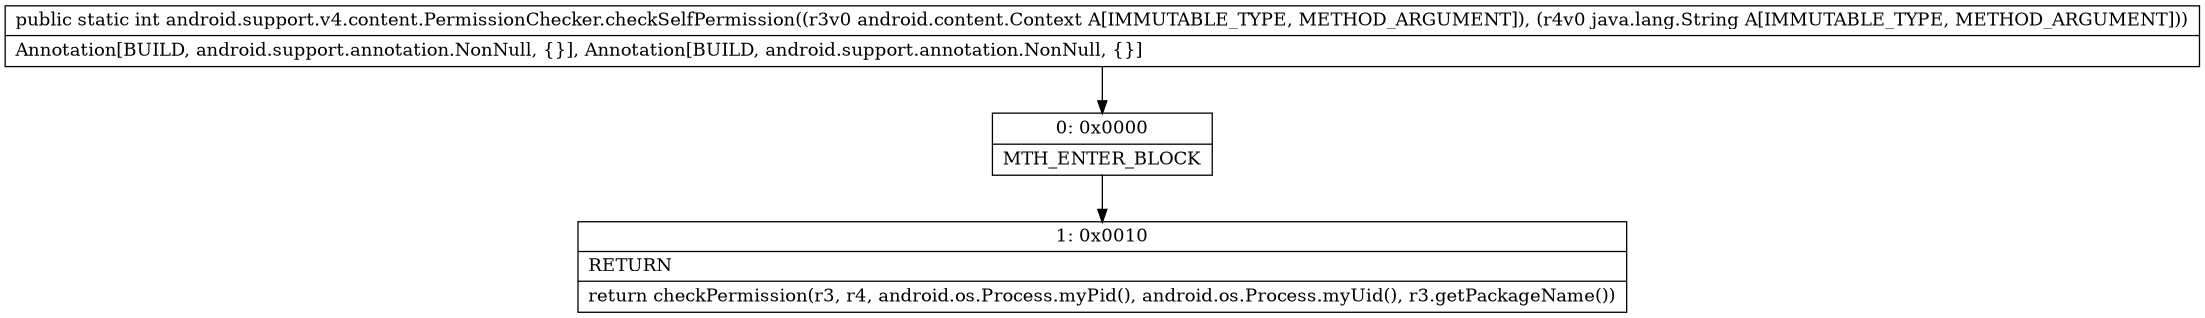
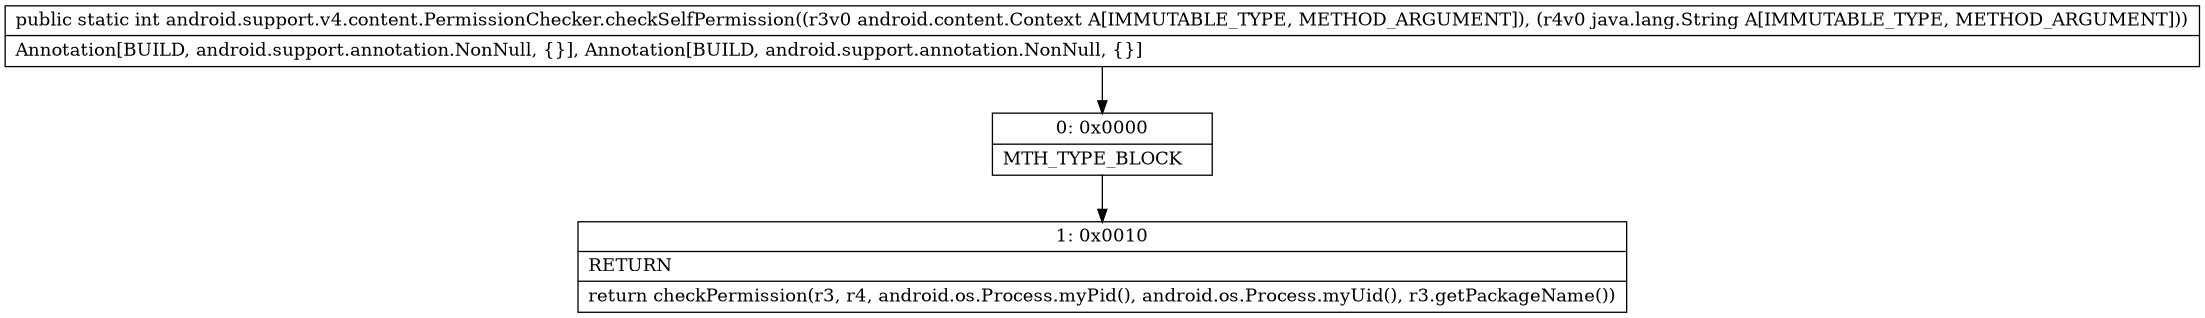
node "0: 0x0000": text "MTH_ENTER_BLOCK" -> "MTH_TYPE_BLOCK"
